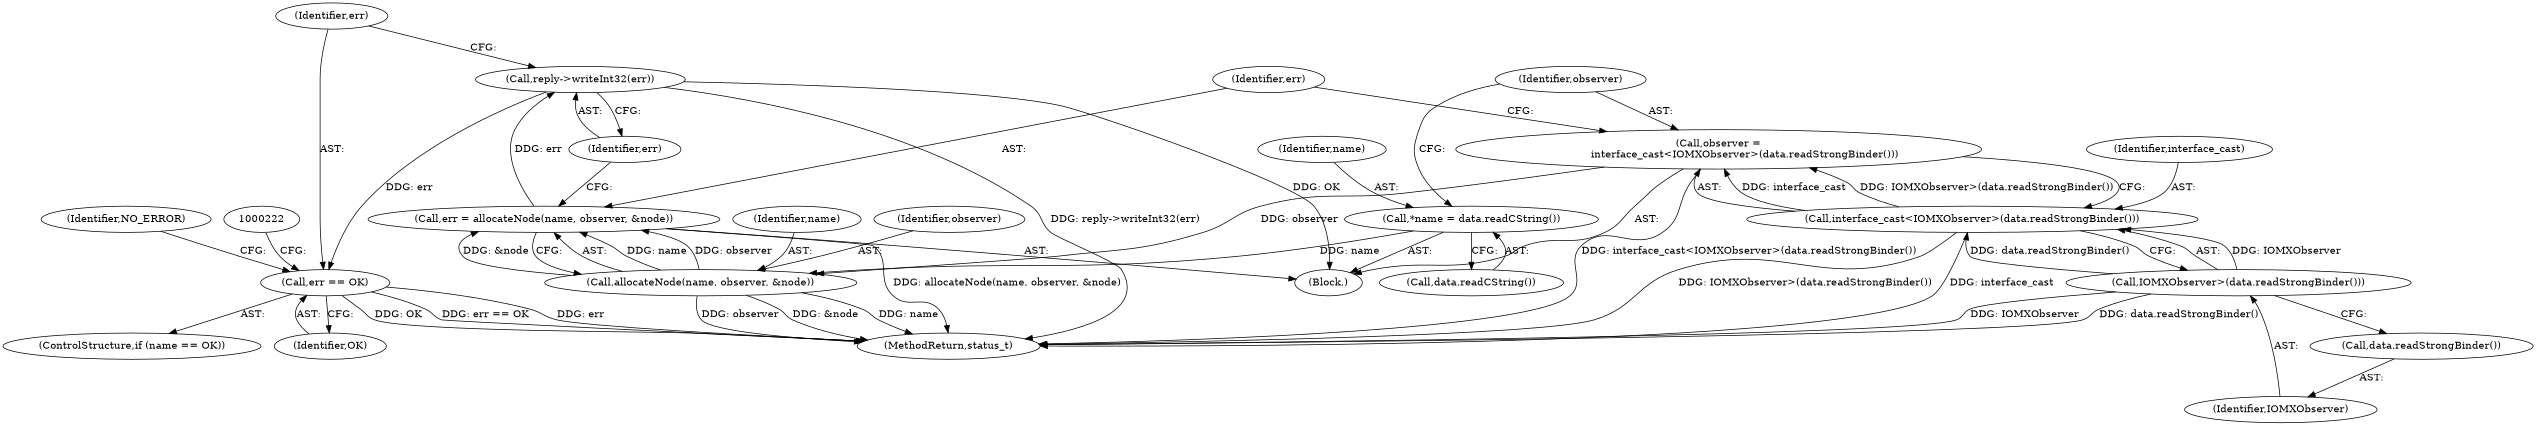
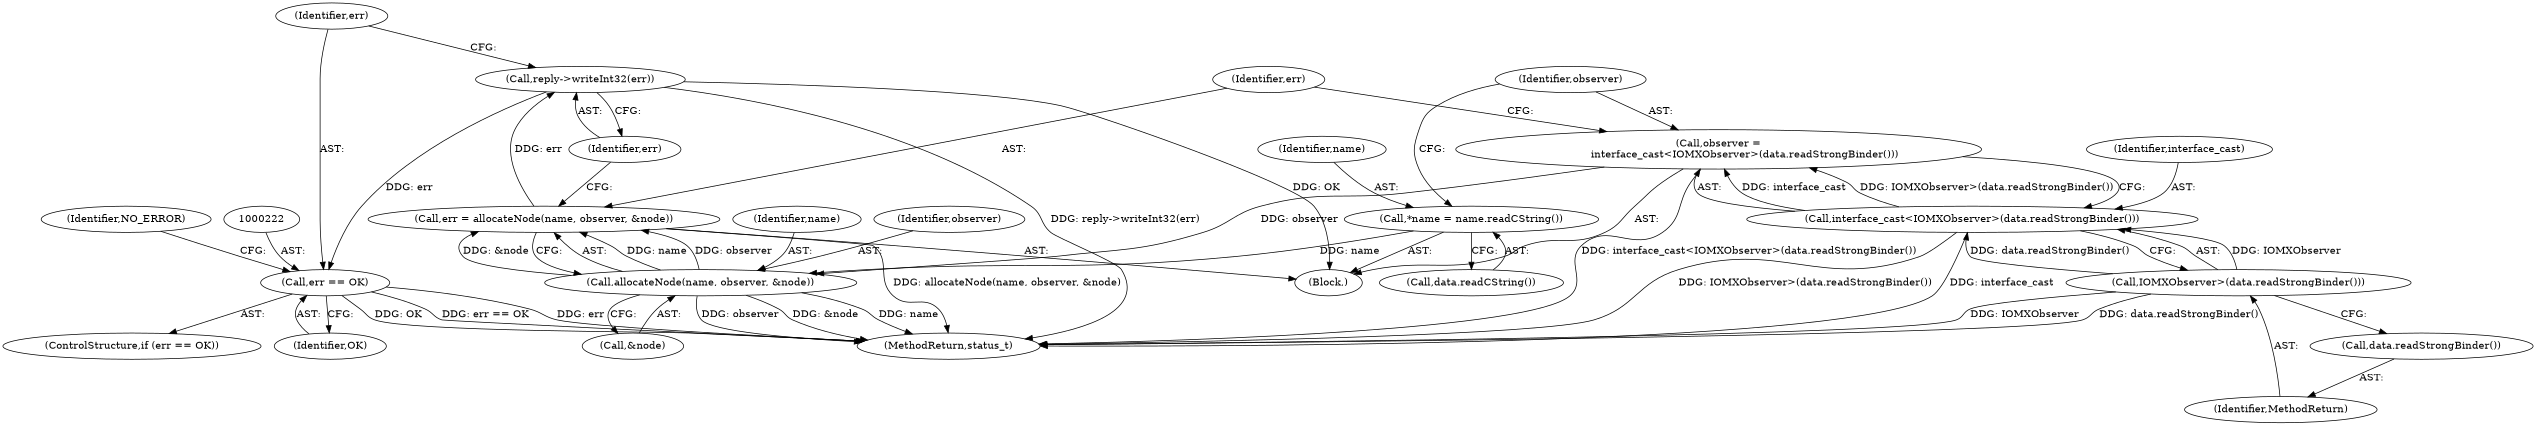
node "(Call,*name = data.readCString())": label "(Call,*name = data.readCString())" -> "(Call,*name = name.readCString())"
edge "1000222" -> "(Call,err == OK)": label "CFG: " -> "AST: "
node "(ControlStructure,if (name == OK))": label "(ControlStructure,if (name == OK))" -> "(ControlStructure,if (err == OK))"
node "(Call,&node)": added
node "(Identifier,IOMXObserver)": label "(Identifier,IOMXObserver)" -> "(Identifier,MethodReturn)"
